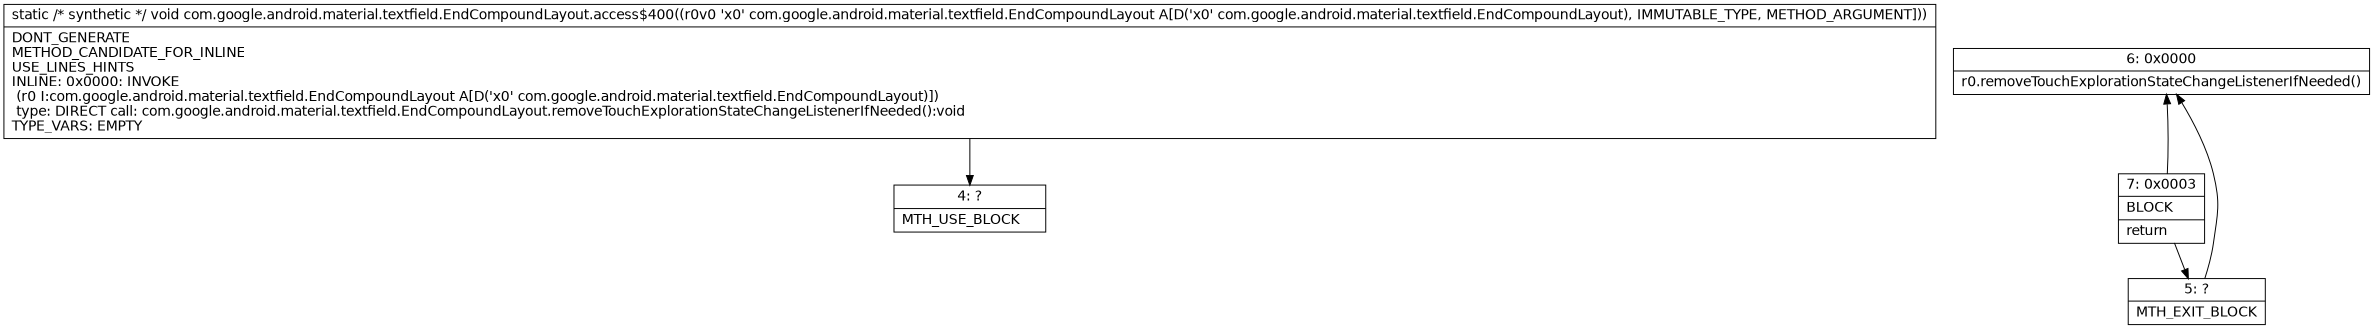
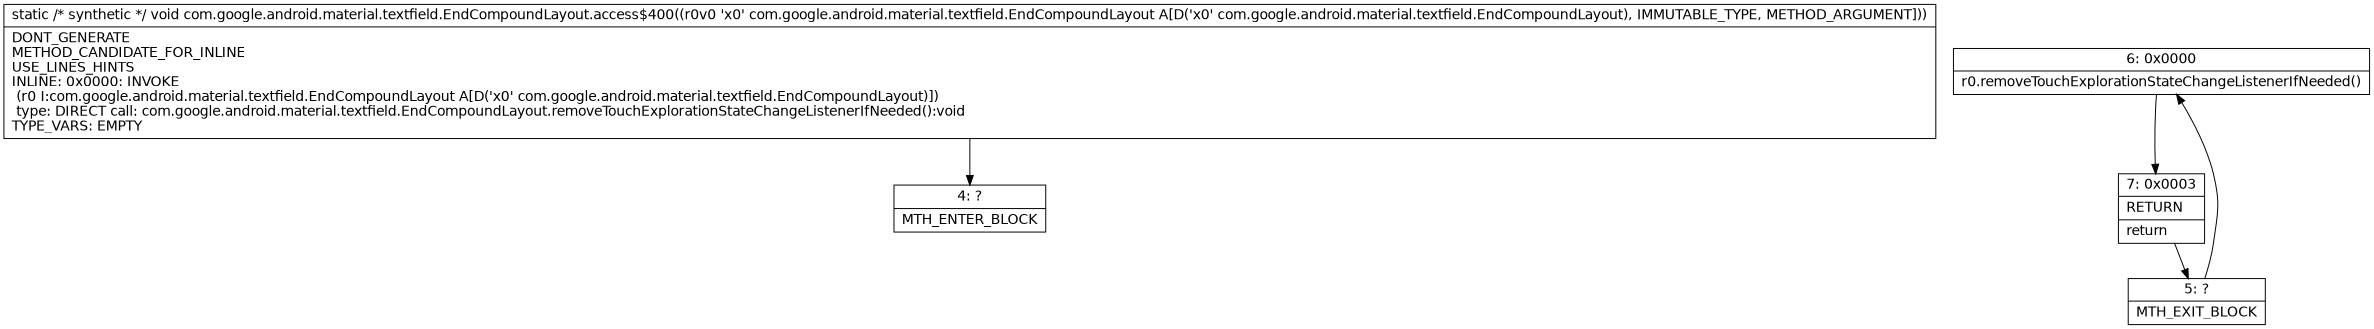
edge "7: 0x0003" -> "6: 0x0000": reversed
node "7: 0x0003": text "BLOCK" -> "RETURN"
node "4: ?": text "MTH_USE_BLOCK" -> "MTH_ENTER_BLOCK"
